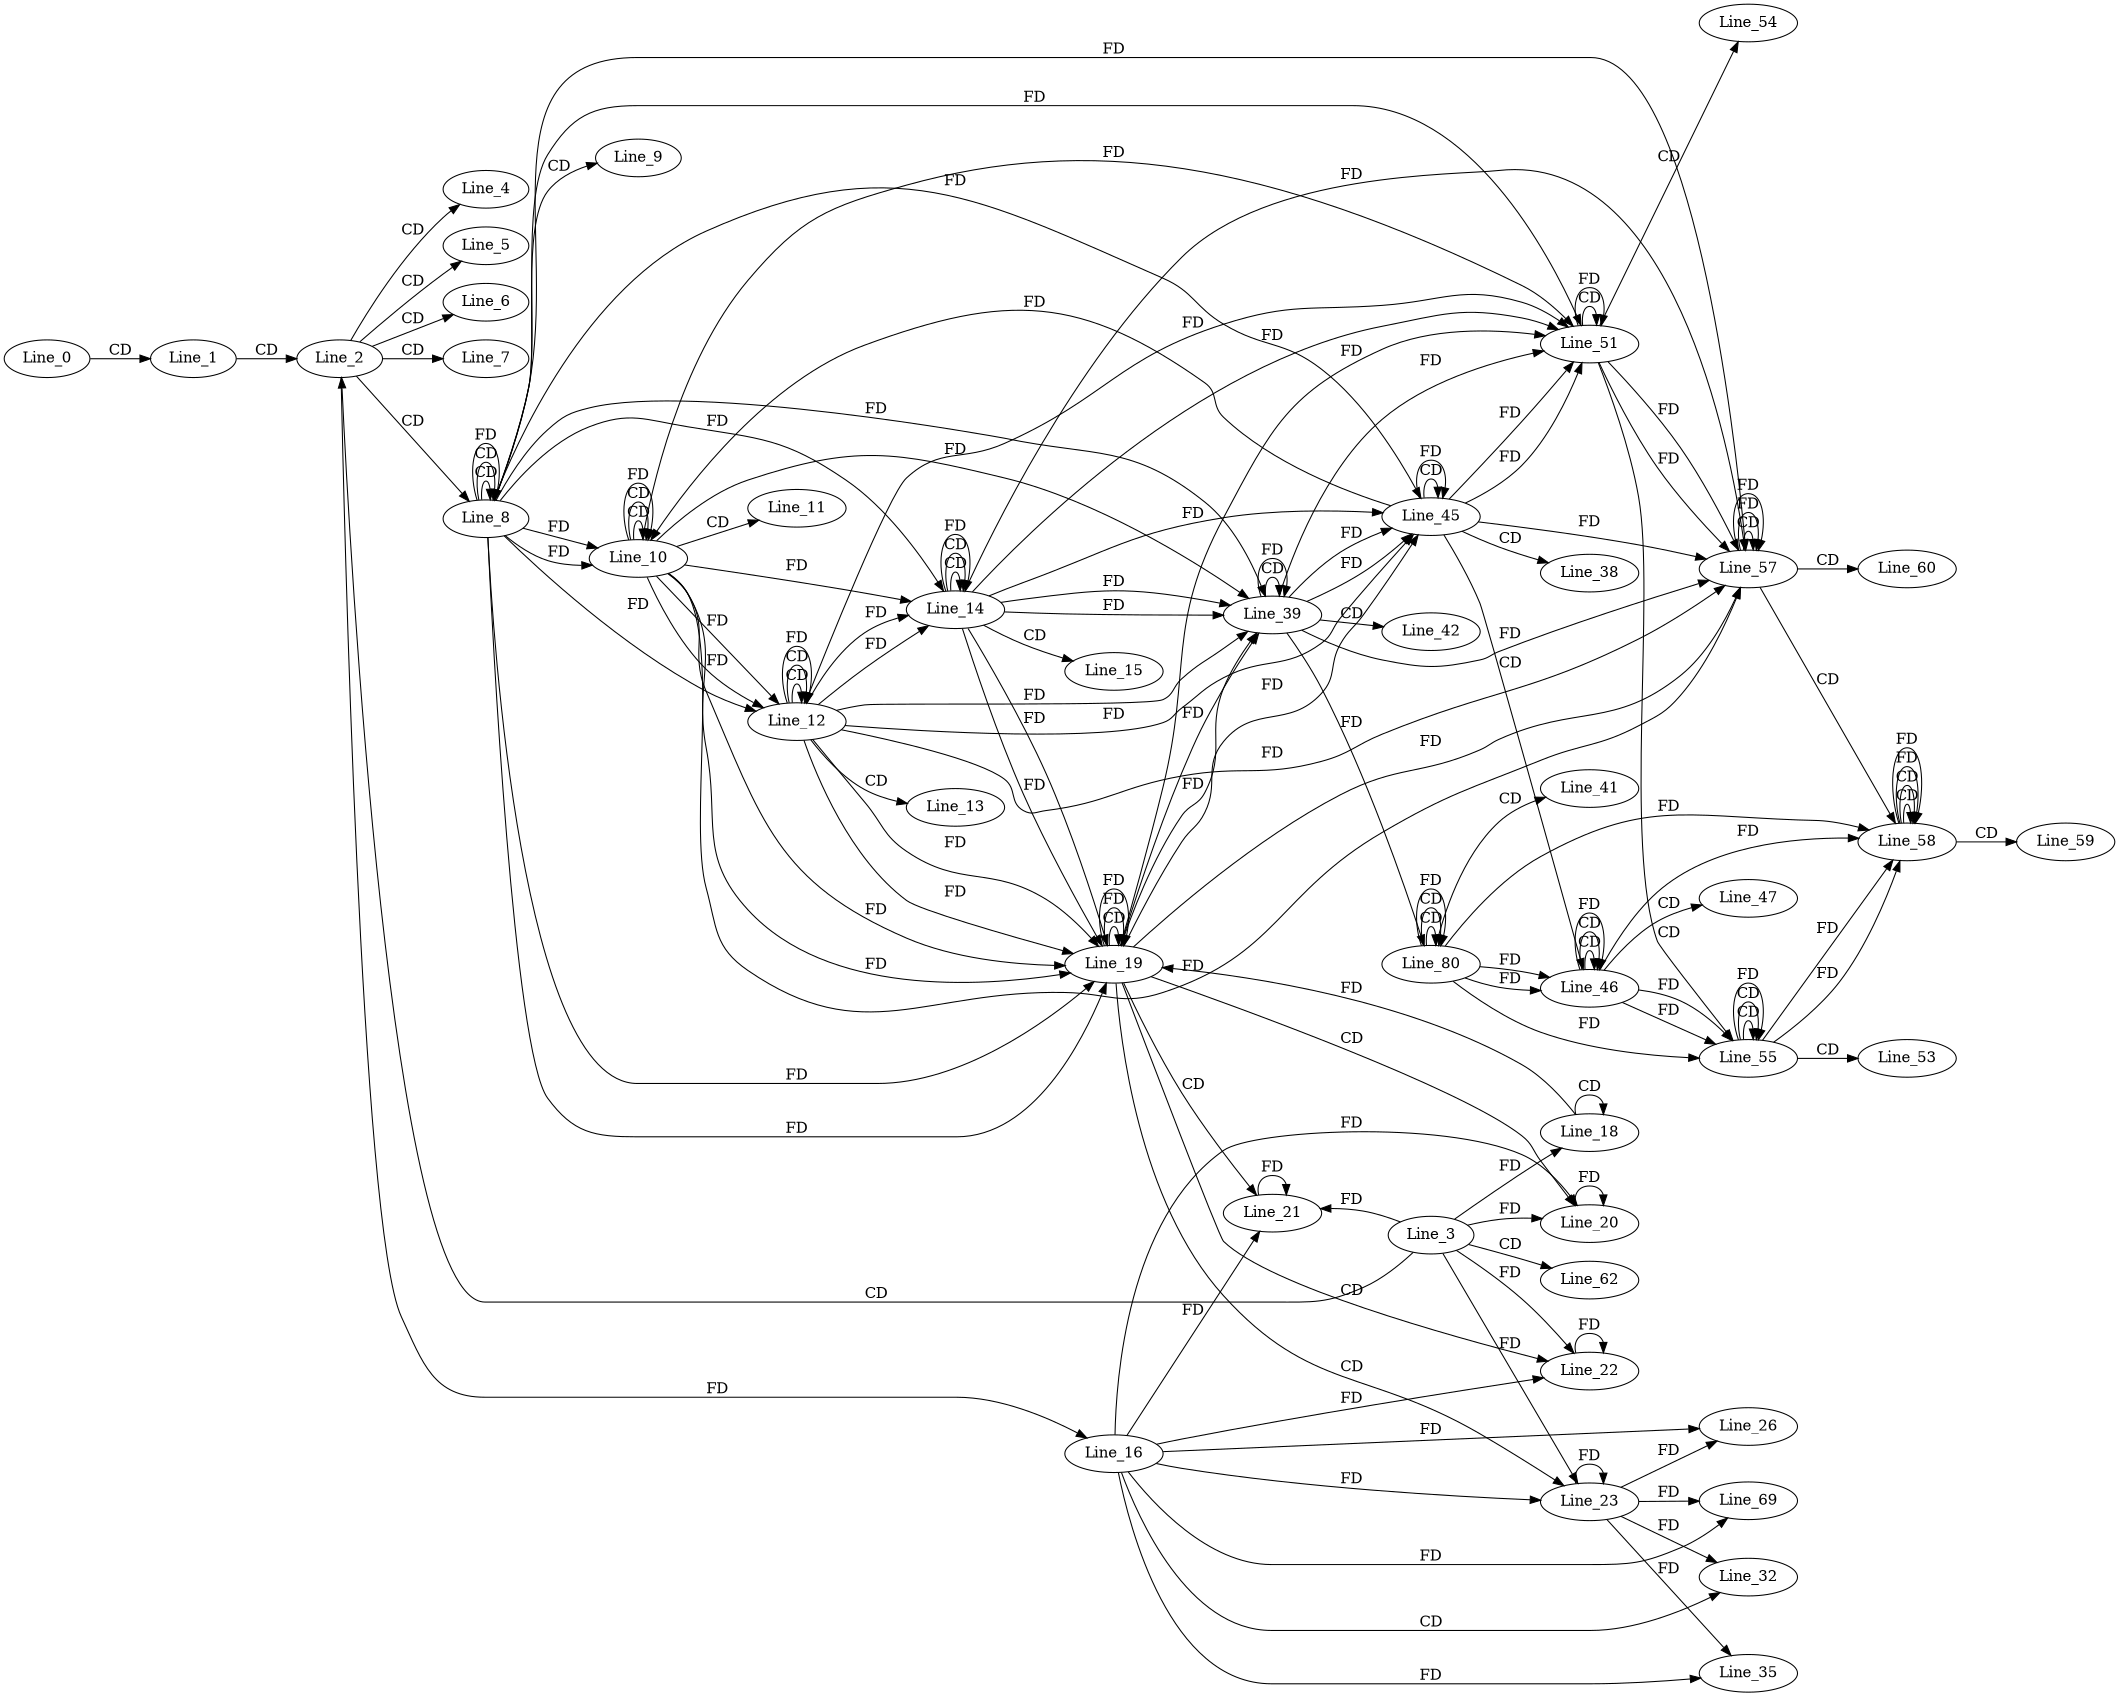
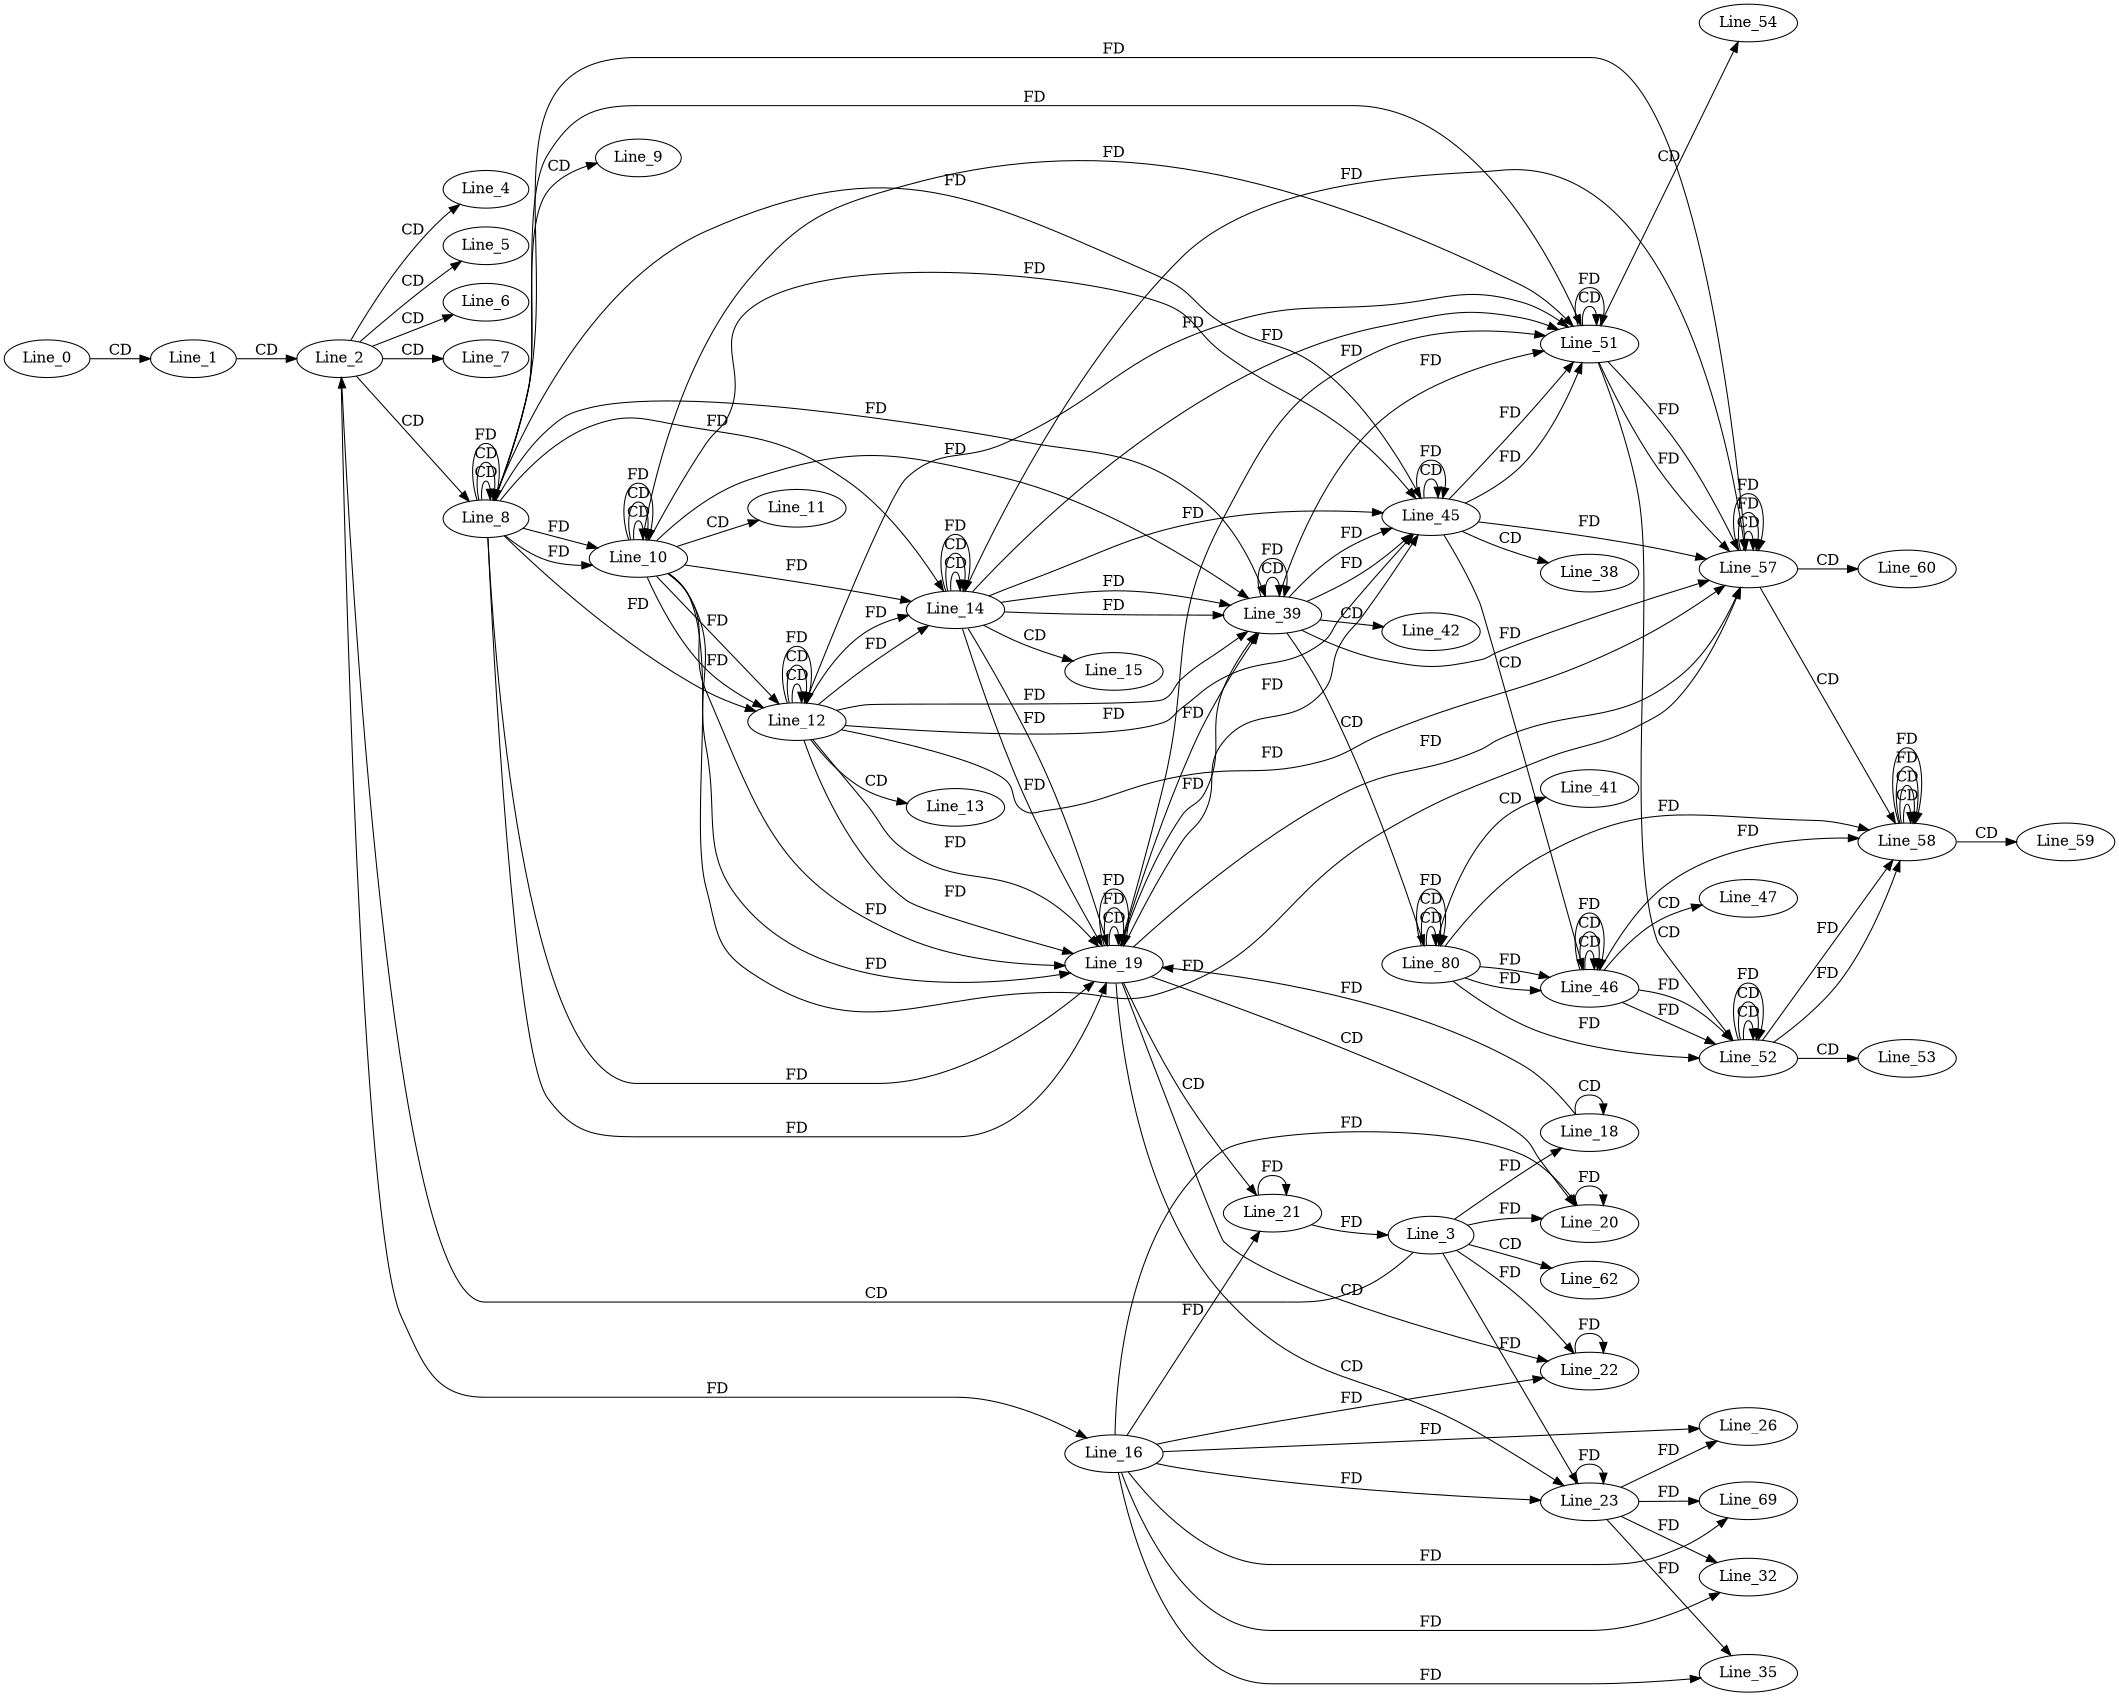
edge "Line_45" -> "Line_10": reversed
edge "Line_39" -> "Line_80": label "FD" -> "CD"
node "Line_55": label "Line_55" -> "Line_52"
edge "Line_3" -> "Line_21": reversed
edge "Line_16" -> "Line_32": label "CD" -> "FD"
